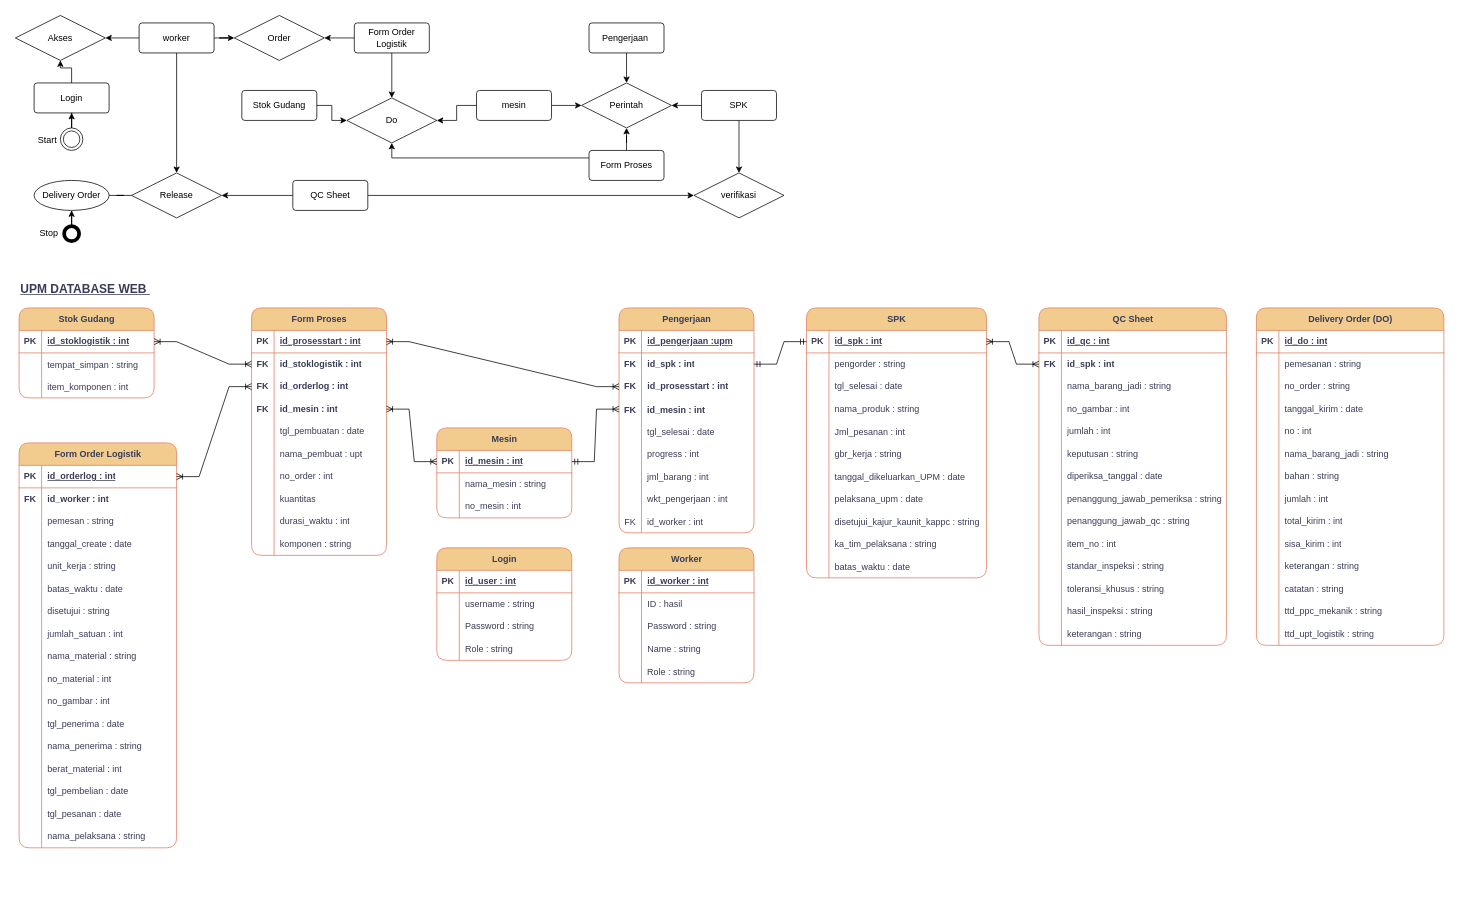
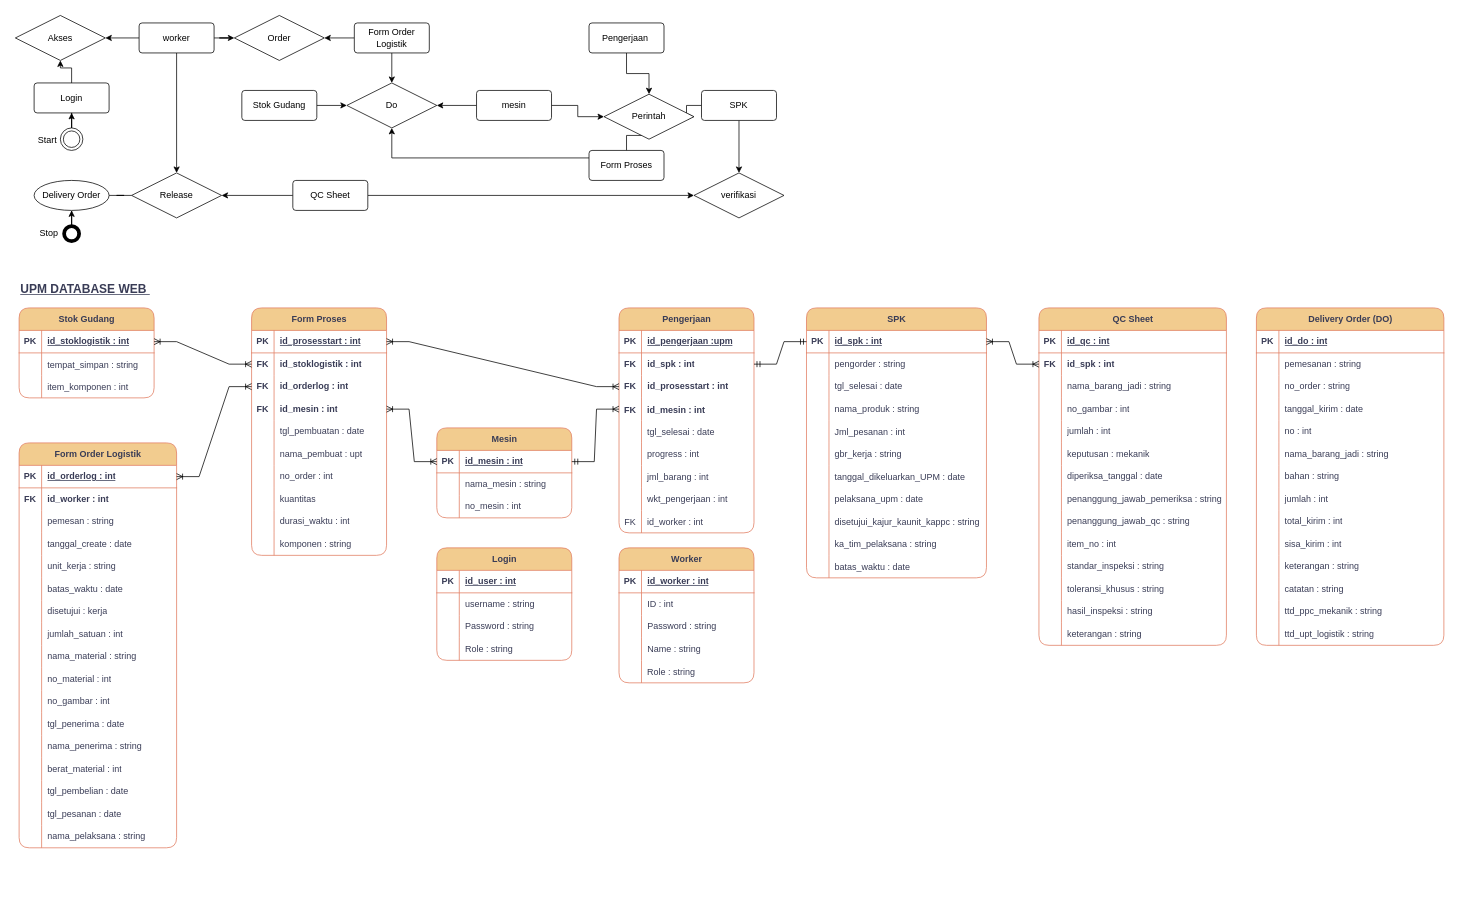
node "Perintah": moved (627, 105) -> (649, 117)
node "Do": moved (392, 120) -> (392, 105)
node "keputusan : string": label "keputusan : string" -> "keputusan : mekanik"
node "ID : hasil": label "ID : hasil" -> "ID : int"
node "disetujui : string": label "disetujui : string" -> "disetujui : kerja"
